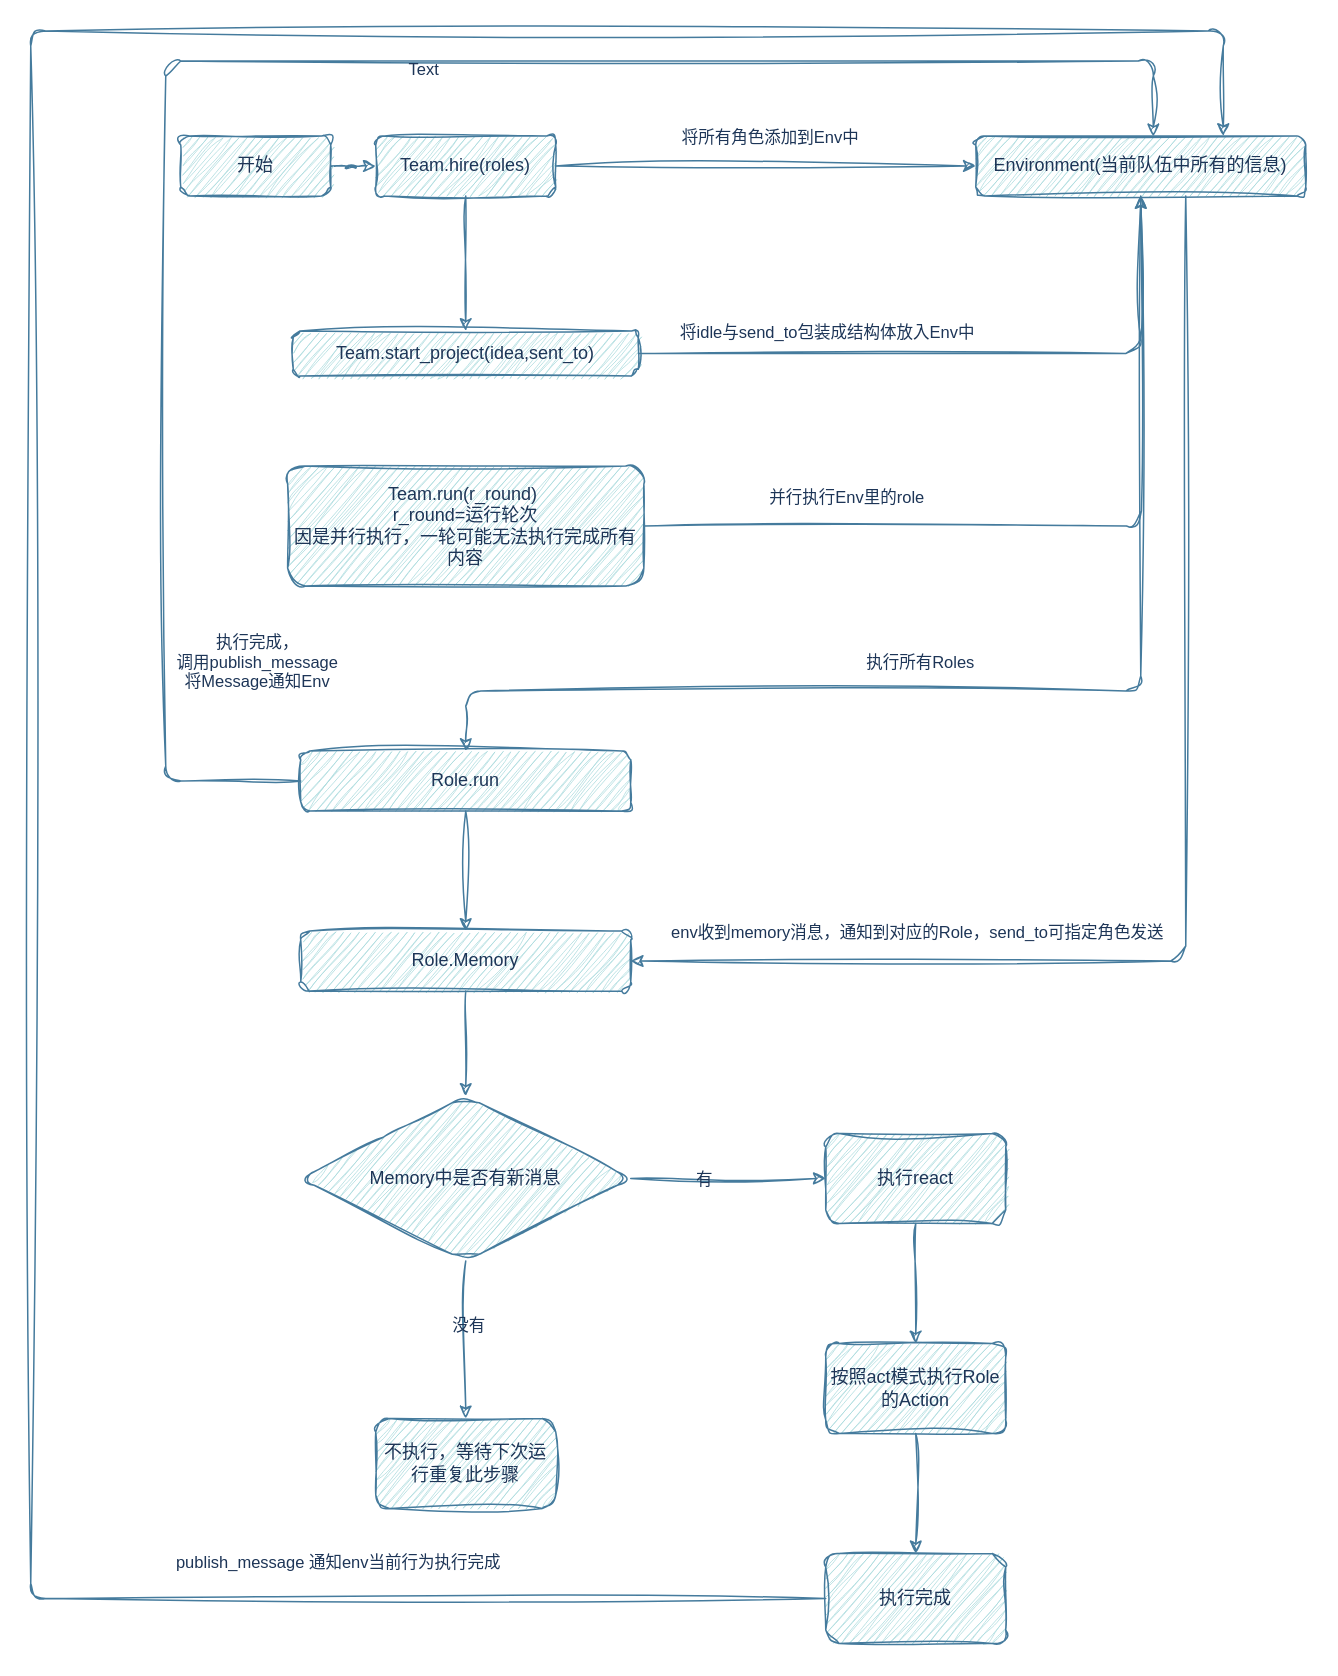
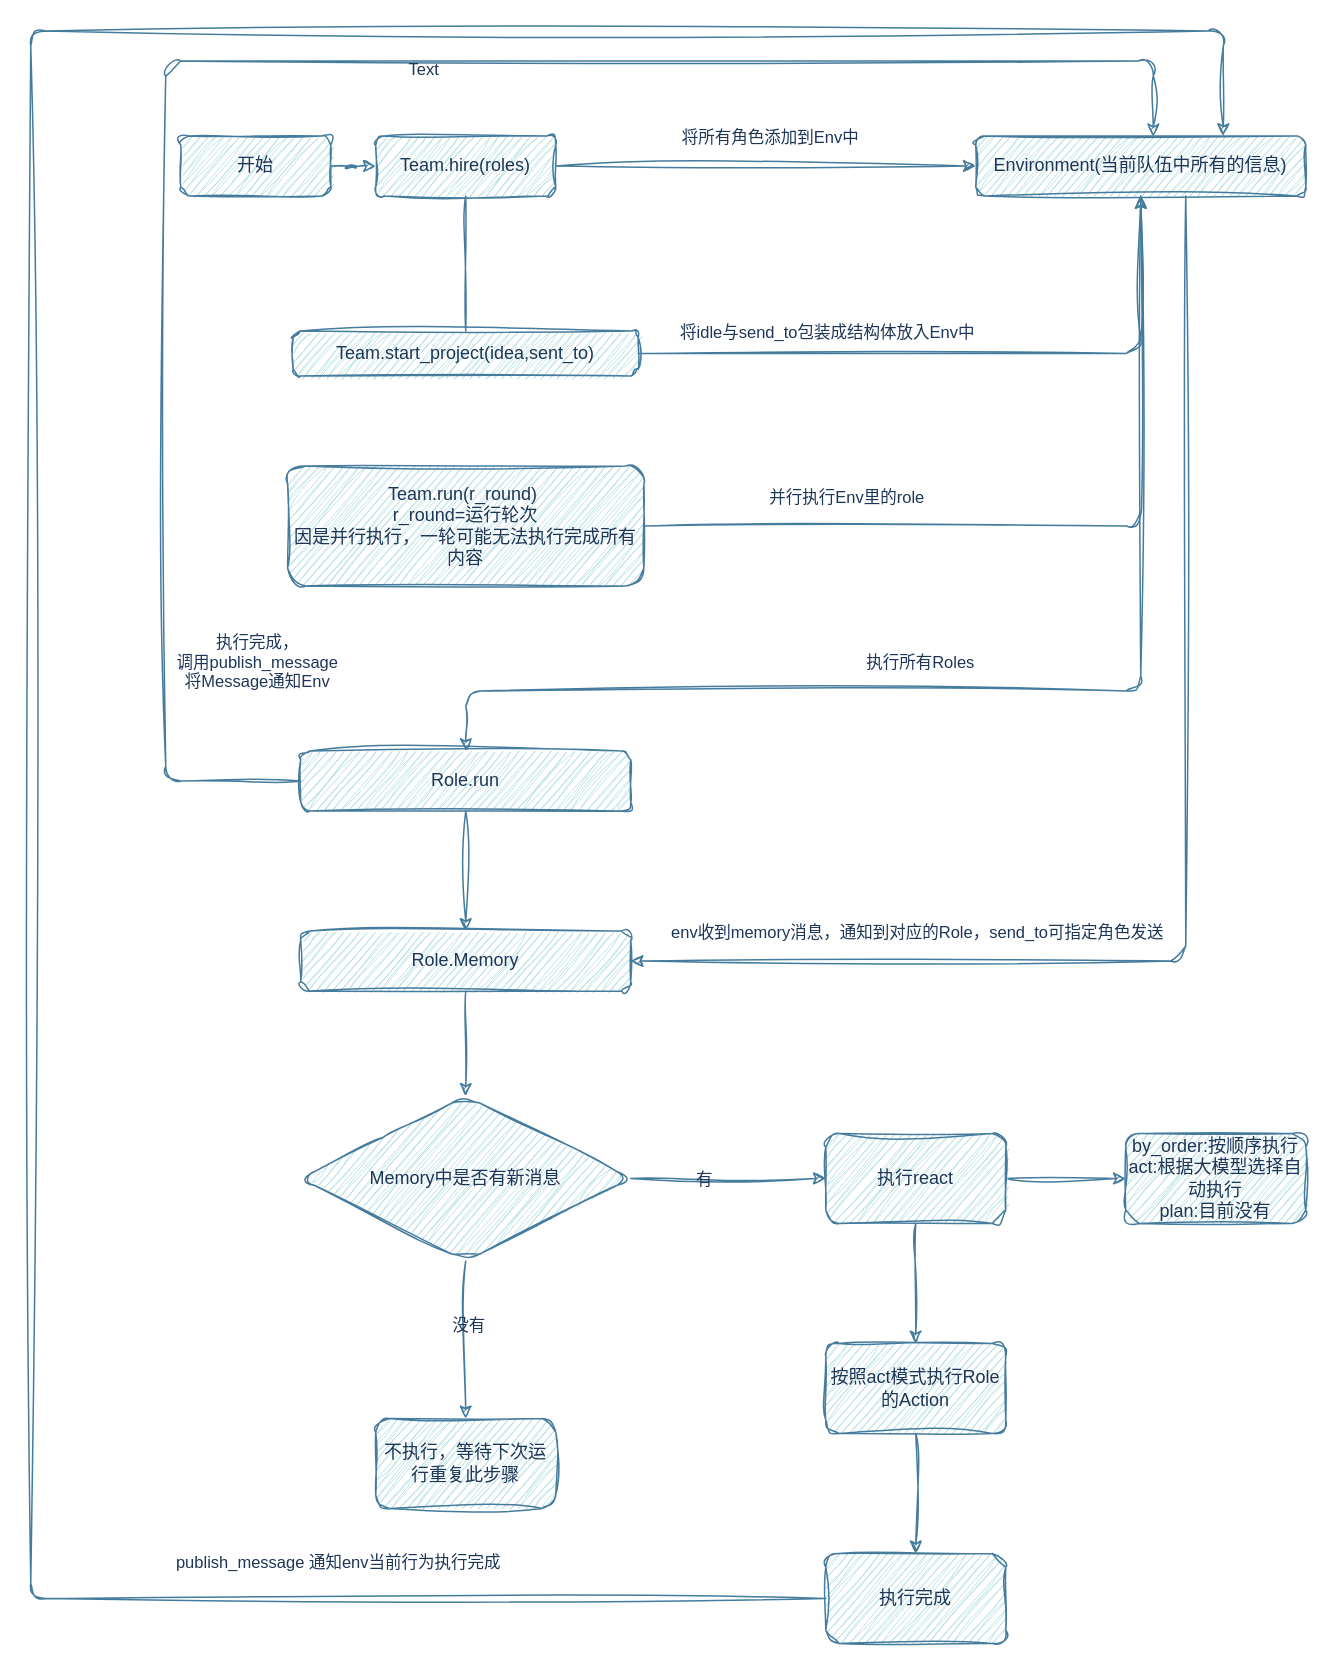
edge "Team.hire(roles)" -> "Team.start_project(idea,sent_to)": arrowhead classic -> none
edge "执行react" -> "by_order:按顺序执行 act:根据大模型选择自动执行 plan:目前没有": added
node "by_order:按顺序执行 act:根据大模型选择自动执行 plan:目前没有": added
